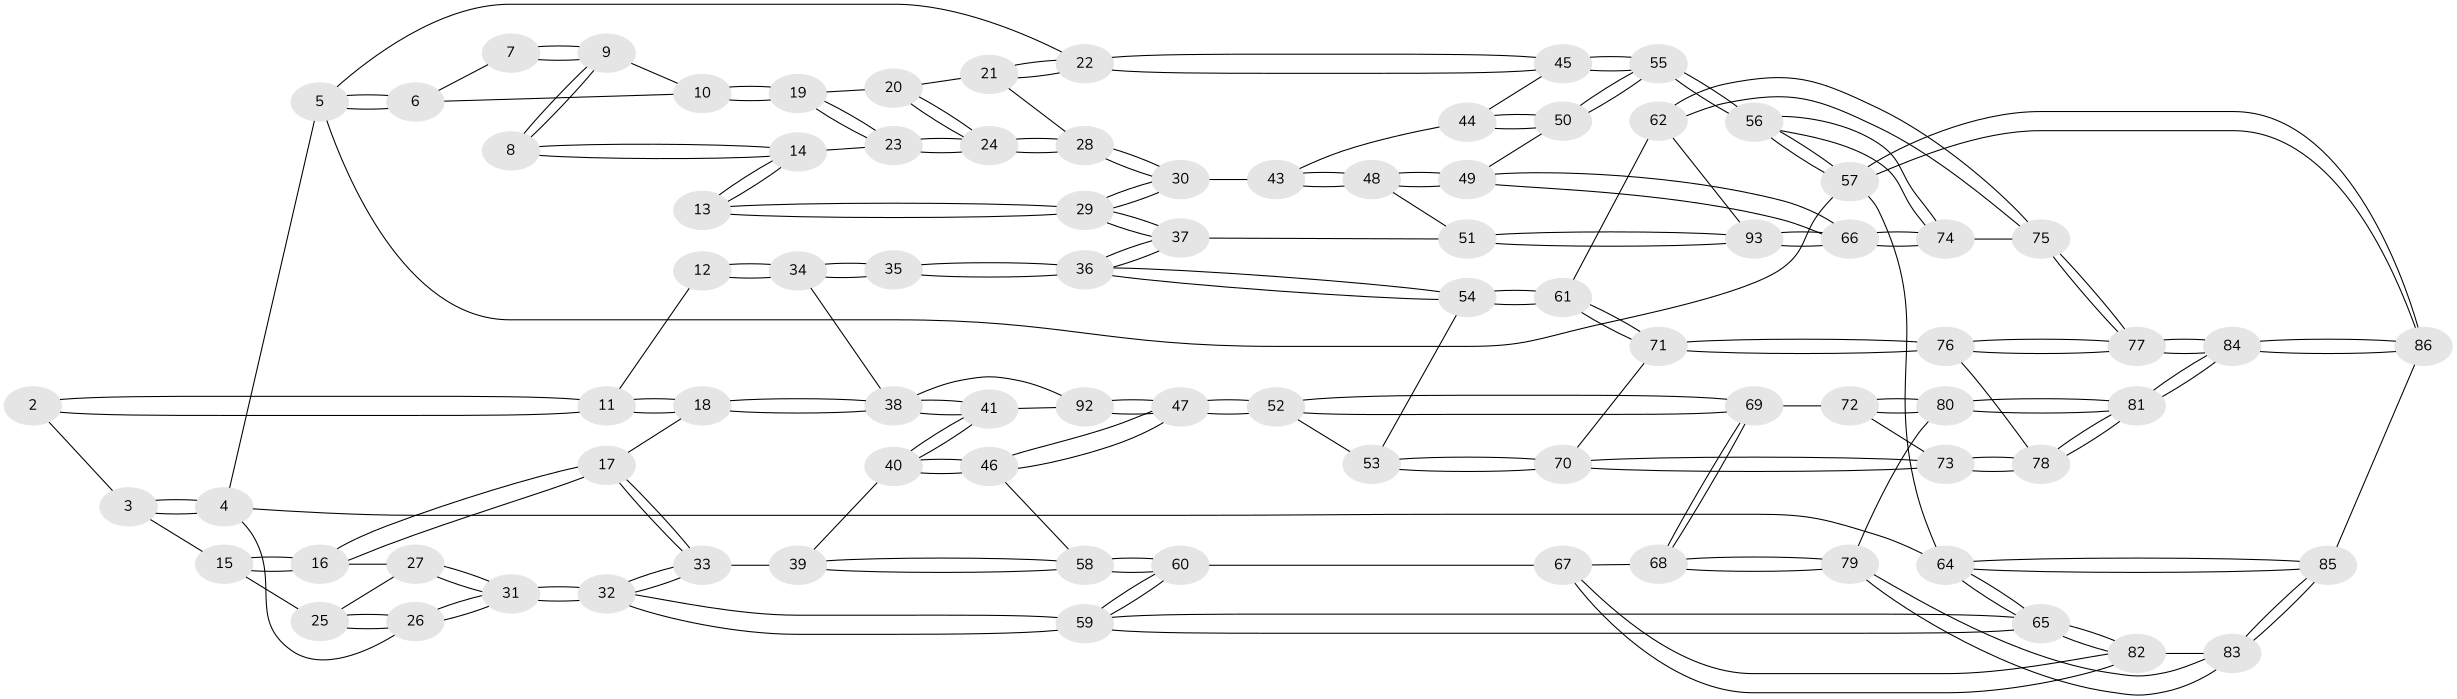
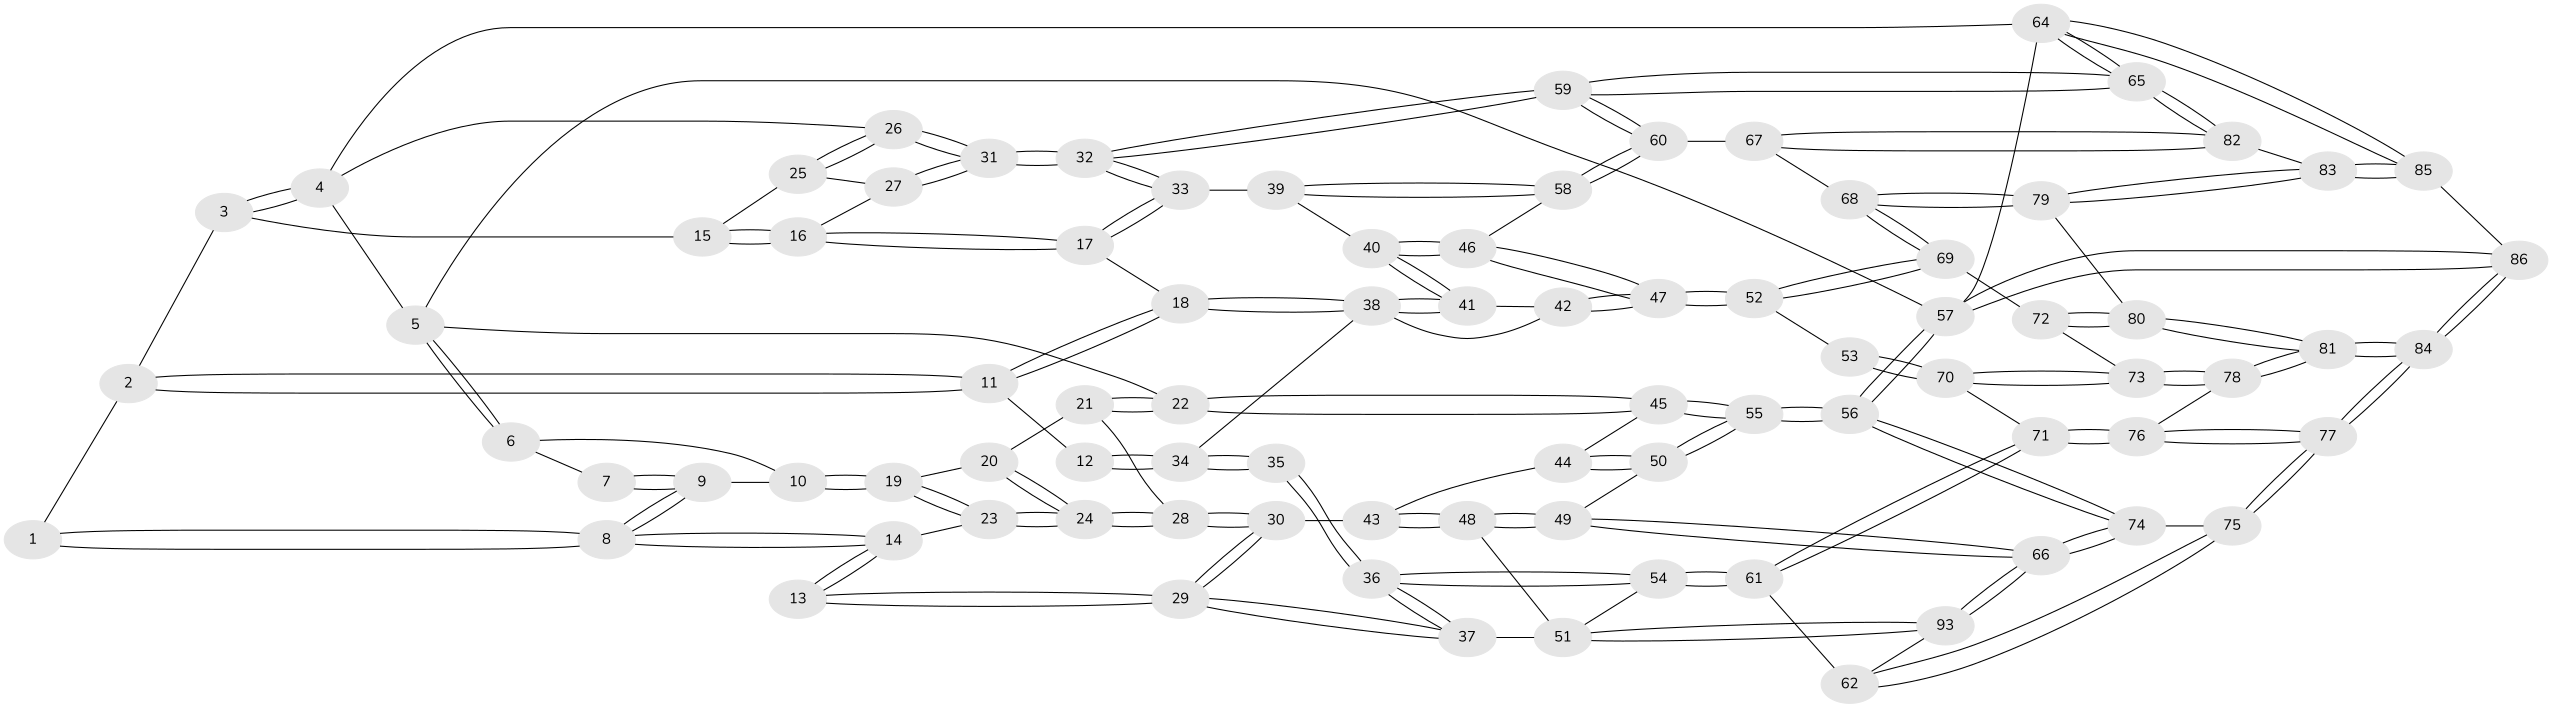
edge "54" -- "53": now "54" -- "51"
node "92": label "92" -> "42"
node "1": added
